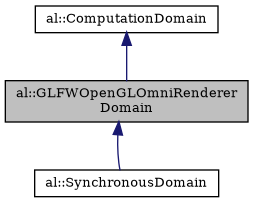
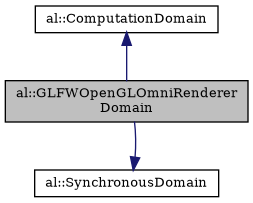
edge "al::SynchronousDomain" -> "al::GLFWOpenGLOmniRenderer Domain": reversed
